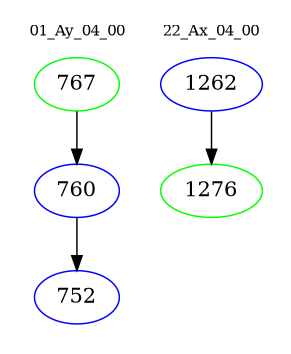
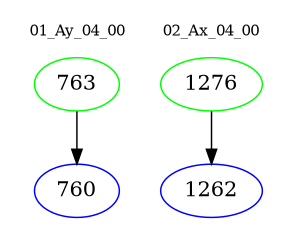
cluster "22_Ax_04_00": label "22_Ax_04_00" -> "02_Ax_04_00"
node "767": label "767" -> "763"
edge "1262" -> "1276": reversed
node "752": removed
